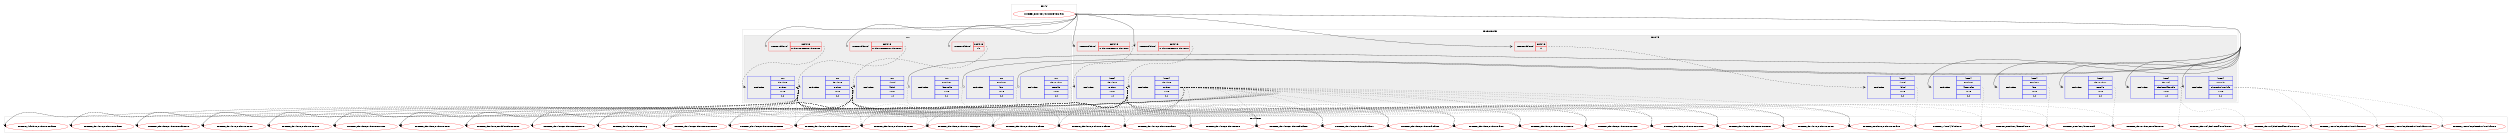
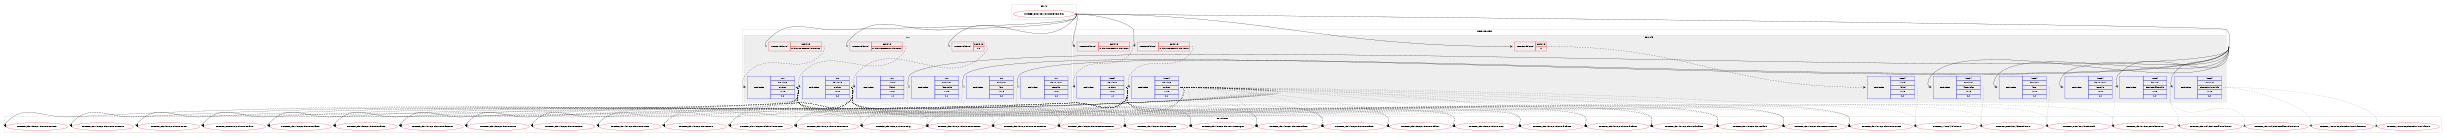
node "portage://info-lang/python-3.11.9_p1": label "portage://info-lang/python-3.11.9_p1" -> "portage://dev-lang/python-3.11.9_p1"
node "portage://x11-misc/shared-mime-info-2.4-r1": removed
